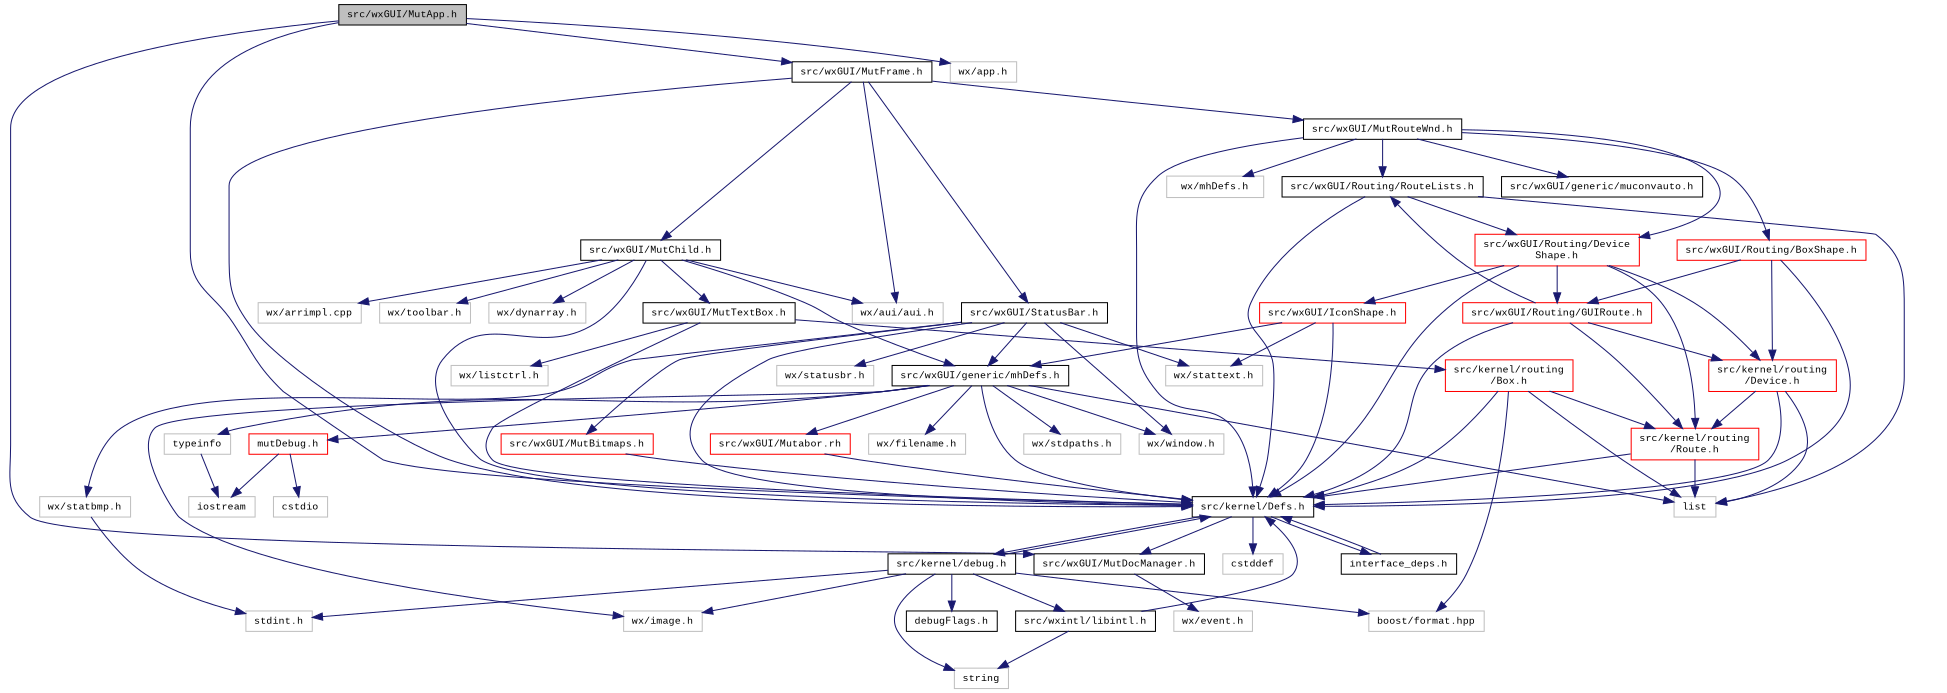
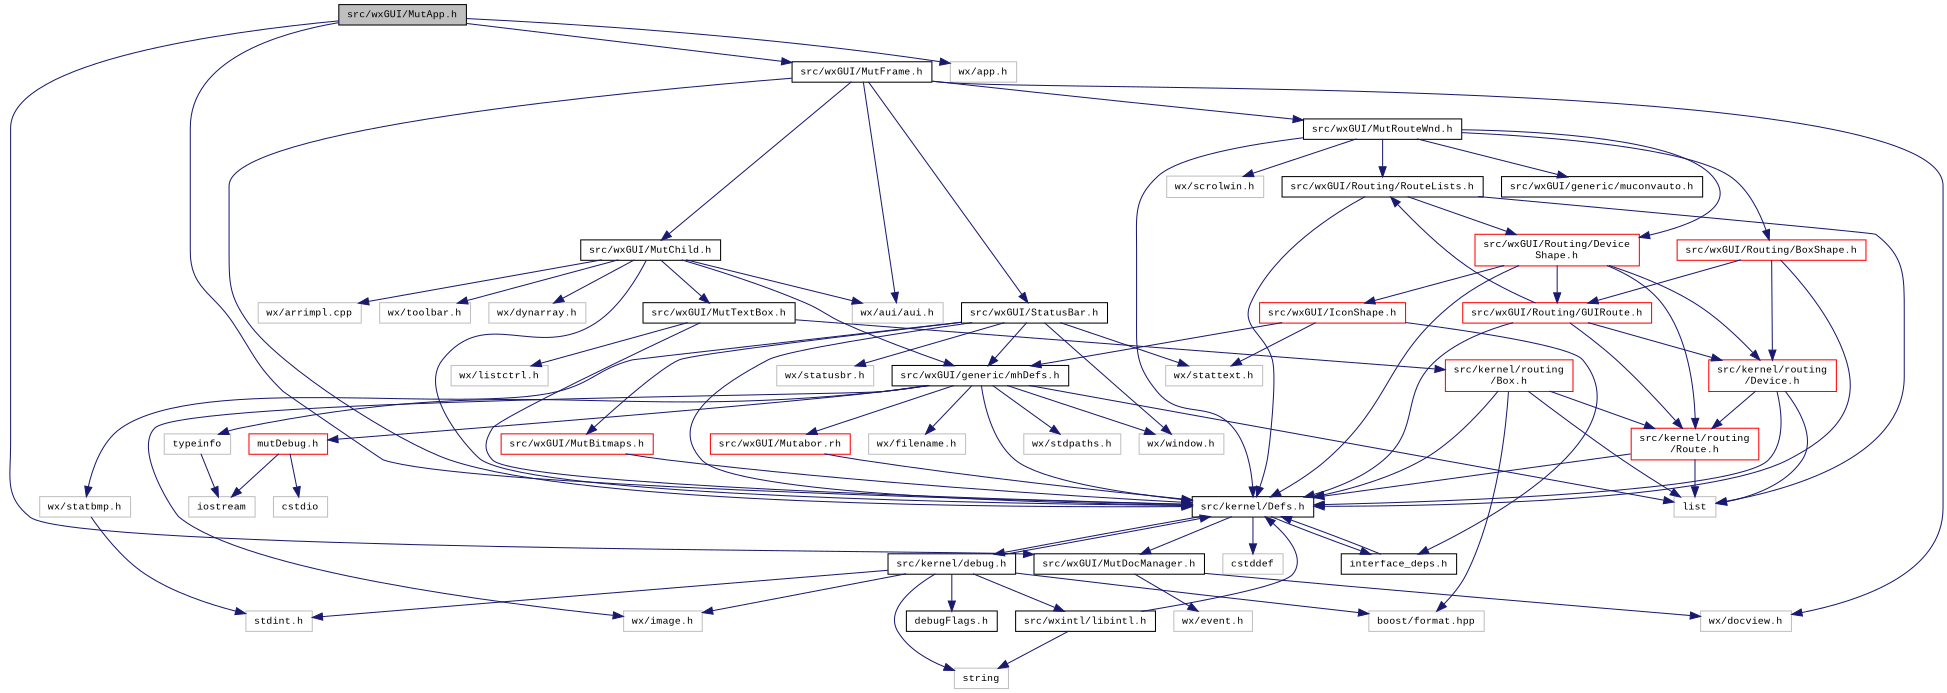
node "wx/mhDefs.h": label "wx/mhDefs.h" -> "wx/scrolwin.h"
edge "src/wxGUI/IconShape.h" -> "src/kernel/Defs.h": now "src/wxGUI/IconShape.h" -> "interface_deps.h"
node "wx/docview.h": added
